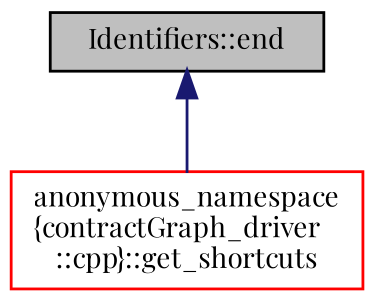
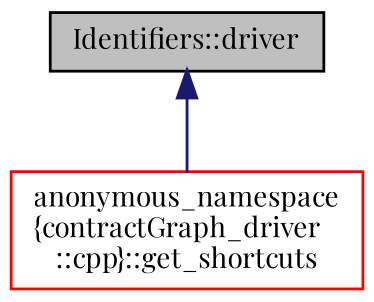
node "Identifiers::end": label "Identifiers::end" -> "Identifiers::driver"
